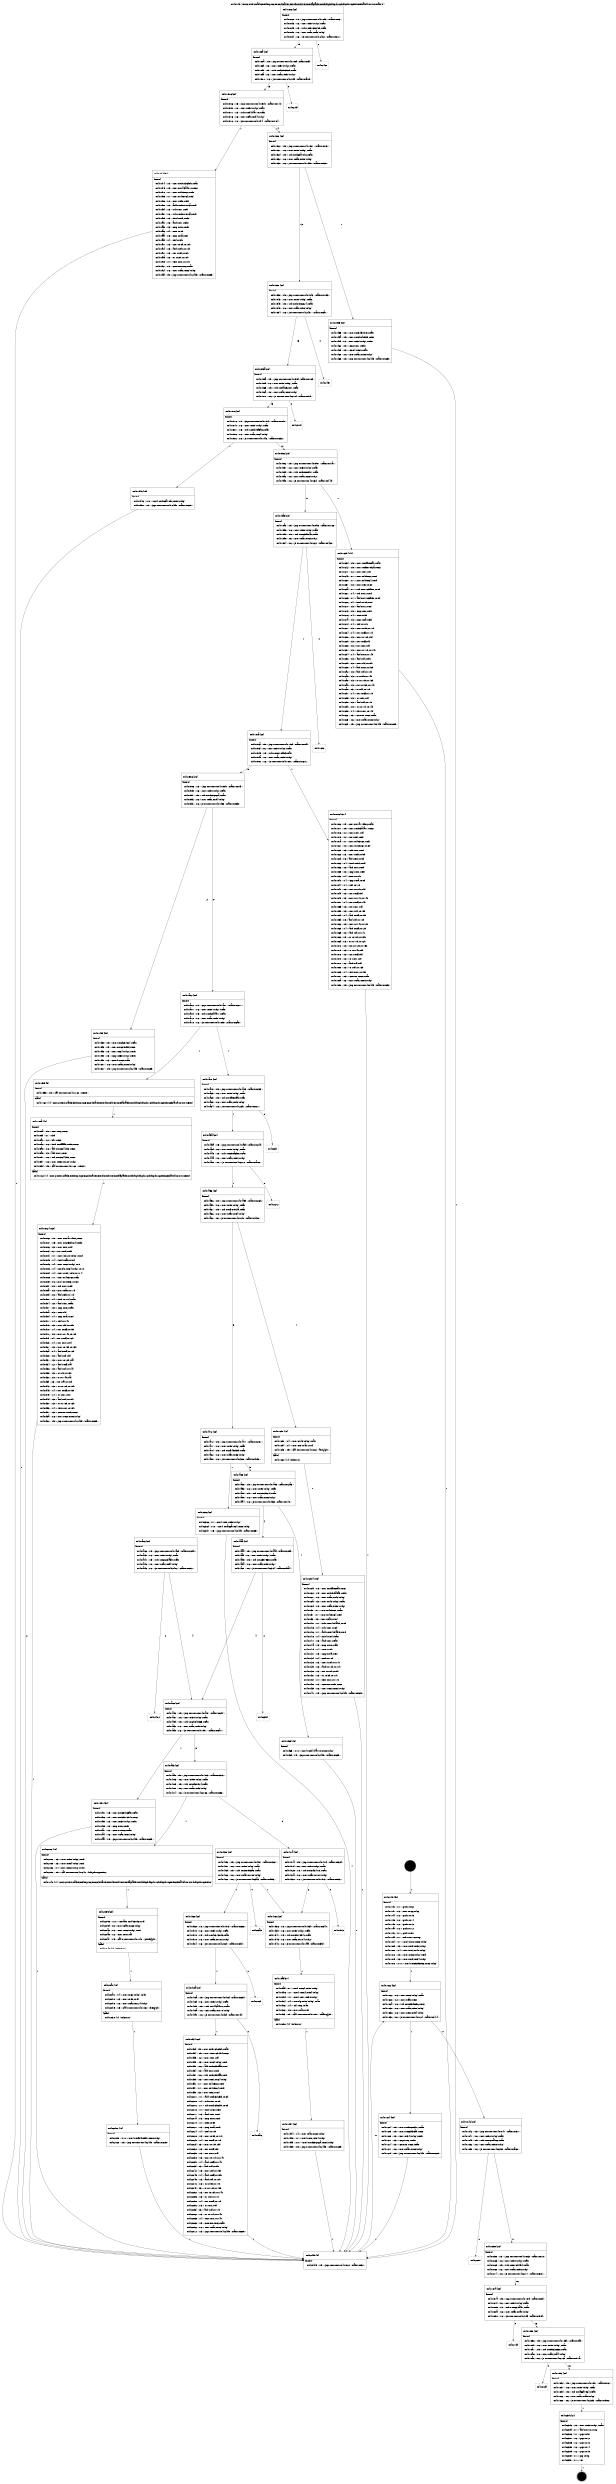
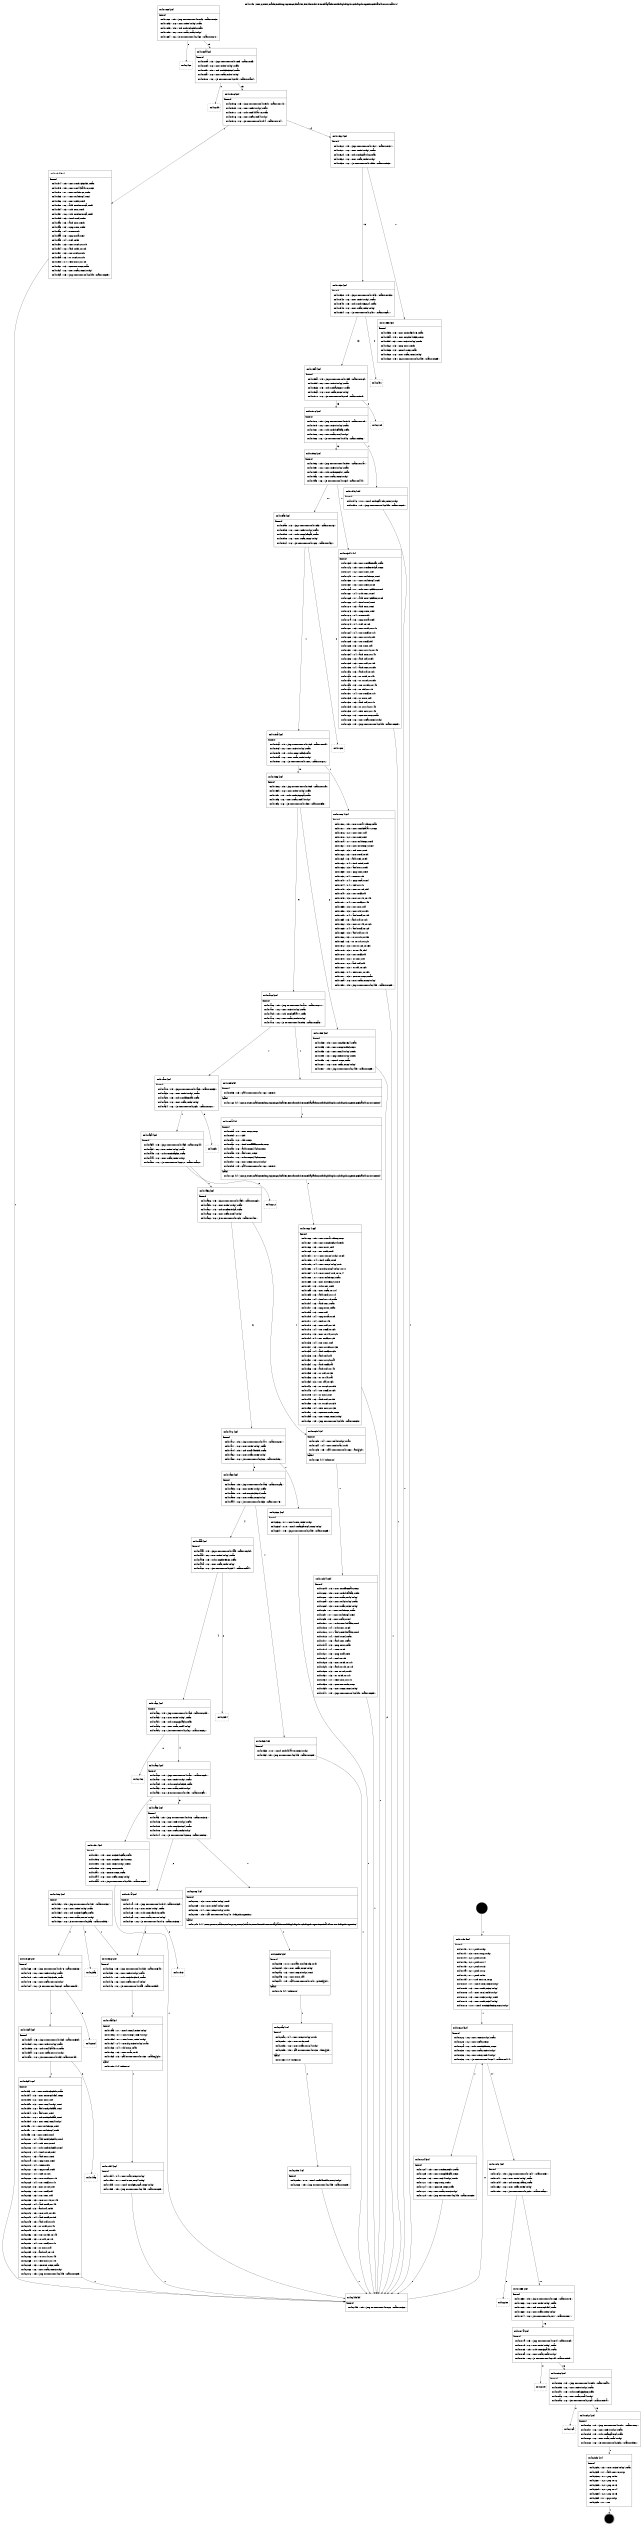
edge "0x401aaa [28]" -> "0x401ae2 [28]": now "0x401aaa [28]" -> "0x401ac6 [28]"
